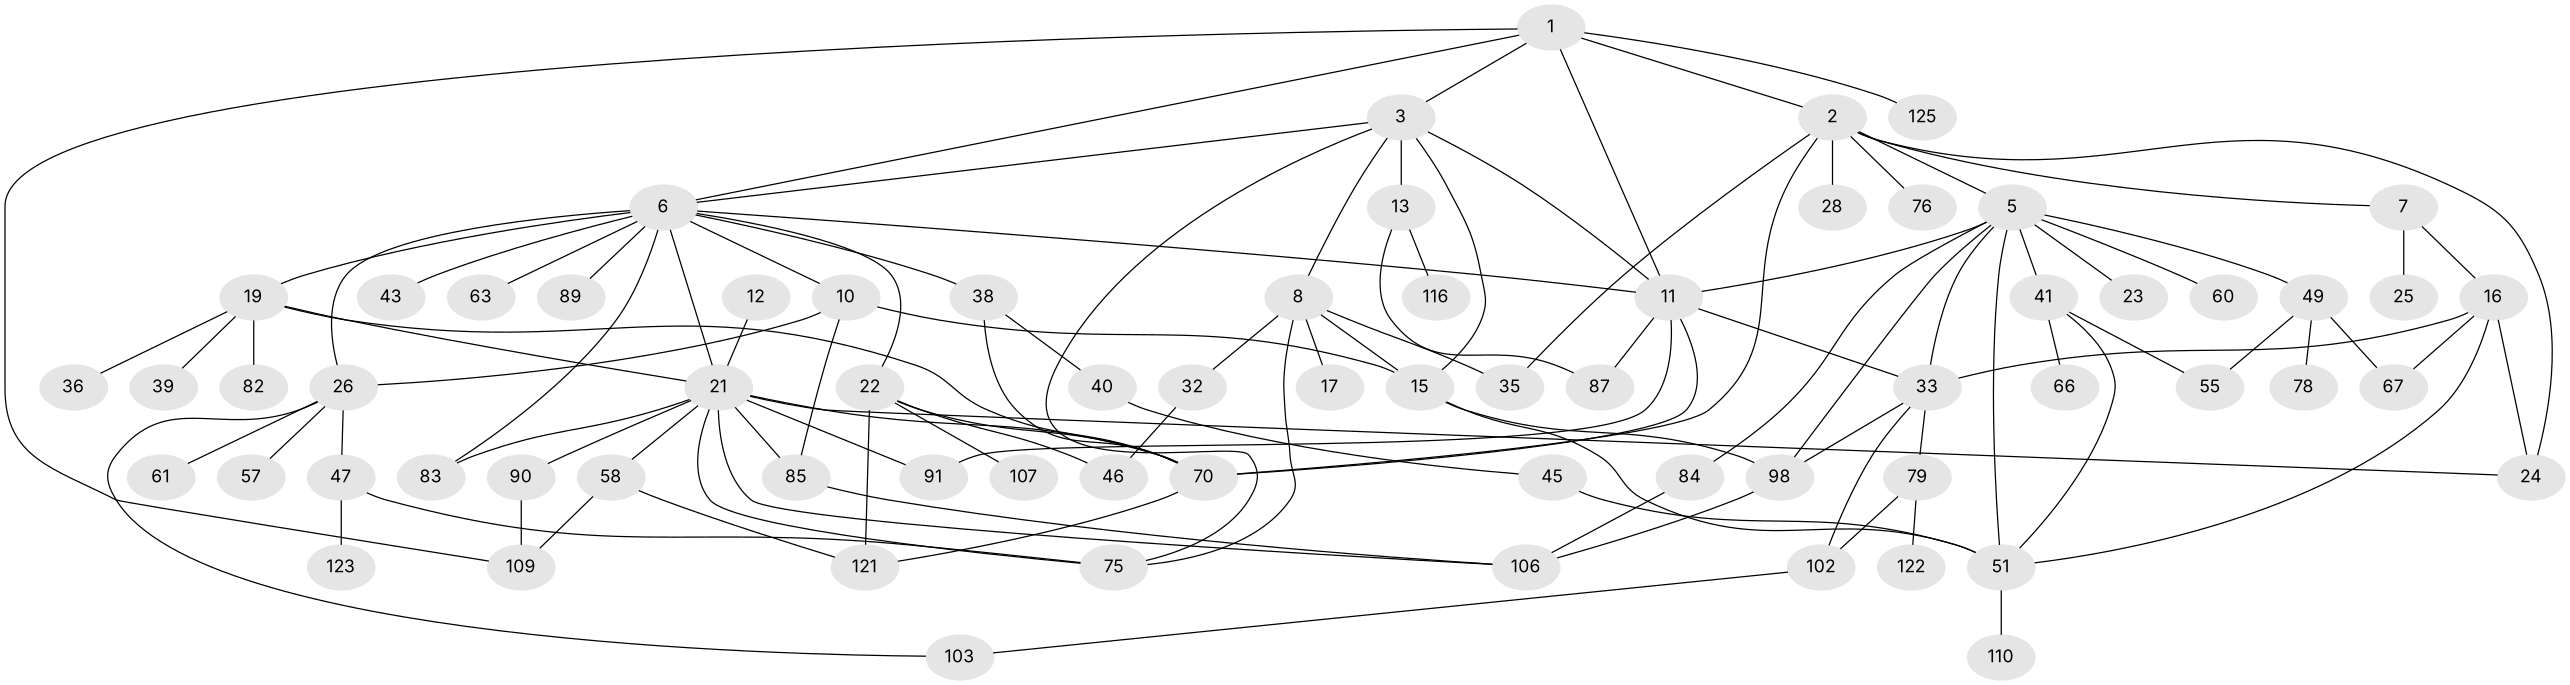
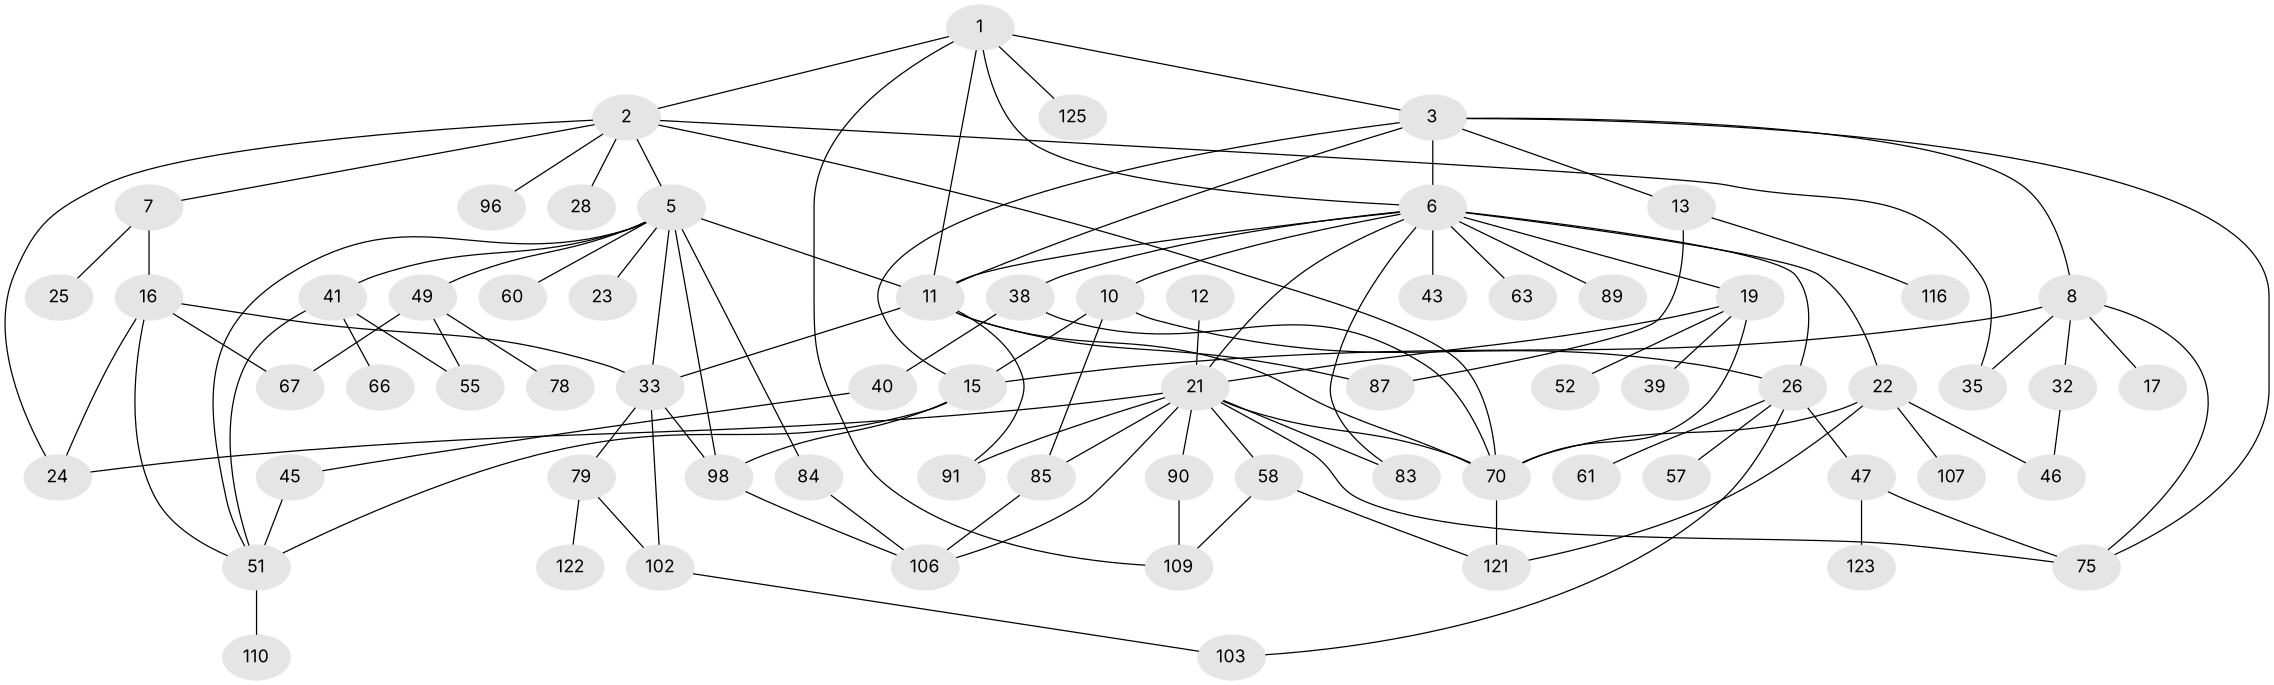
node "76": label "76" -> "96"
node "36": removed
node "82": label "82" -> "52"
